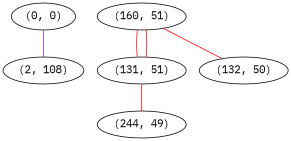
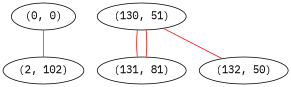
node "(160, 51)": label "(160, 51)" -> "(130, 51)"
node "(2, 108)": label "(2, 108)" -> "(2, 102)"
node "(131, 51)": label "(131, 51)" -> "(131, 81)"
node "(244, 49)": removed
